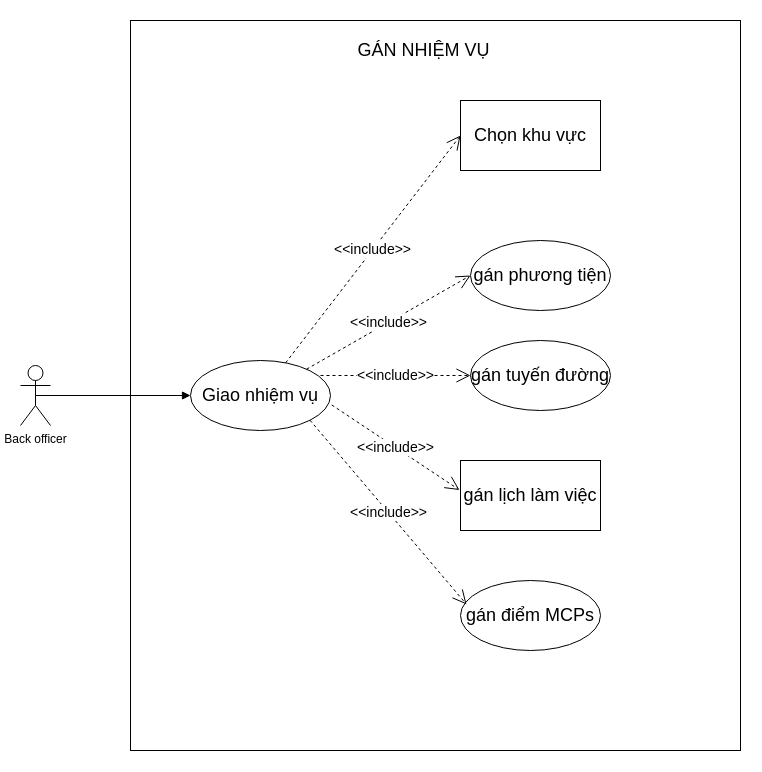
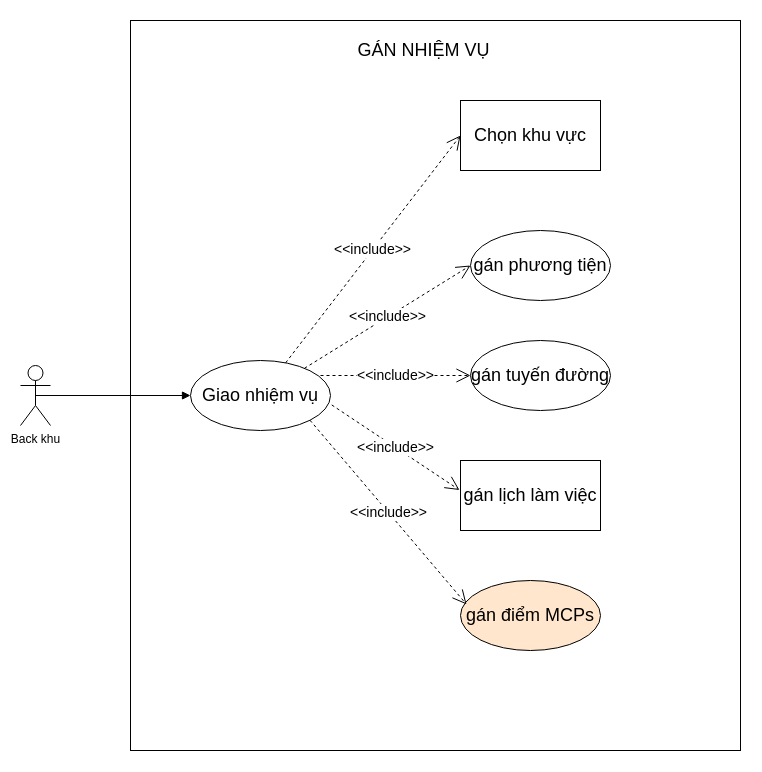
node "gán phương tiện": moved (541, 276) -> (541, 266)
node "Back officer": label "Back officer" -> "Back khu"
node "gán điểm MCPs": fillcolor #ffffff -> #ffe6cc
